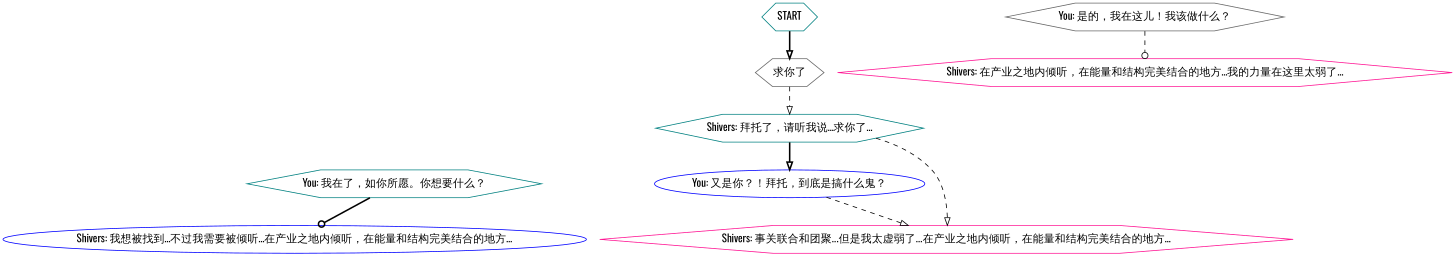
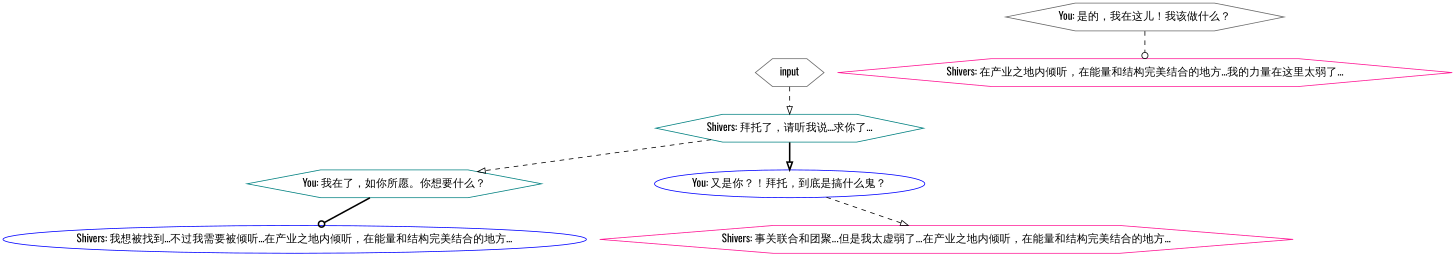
node "START": removed
node "求你了": label "求你了" -> "input"
edge "Shivers: 拜托了，请听我说…求你了…" -> "Shivers: 事关联合和团聚...但是我太虚弱了...在产业之地内倾听，在能量和结构完美结合的地方…": now "Shivers: 拜托了，请听我说…求你了…" -> "You: 我在了，如你所愿。你想要什么？"
